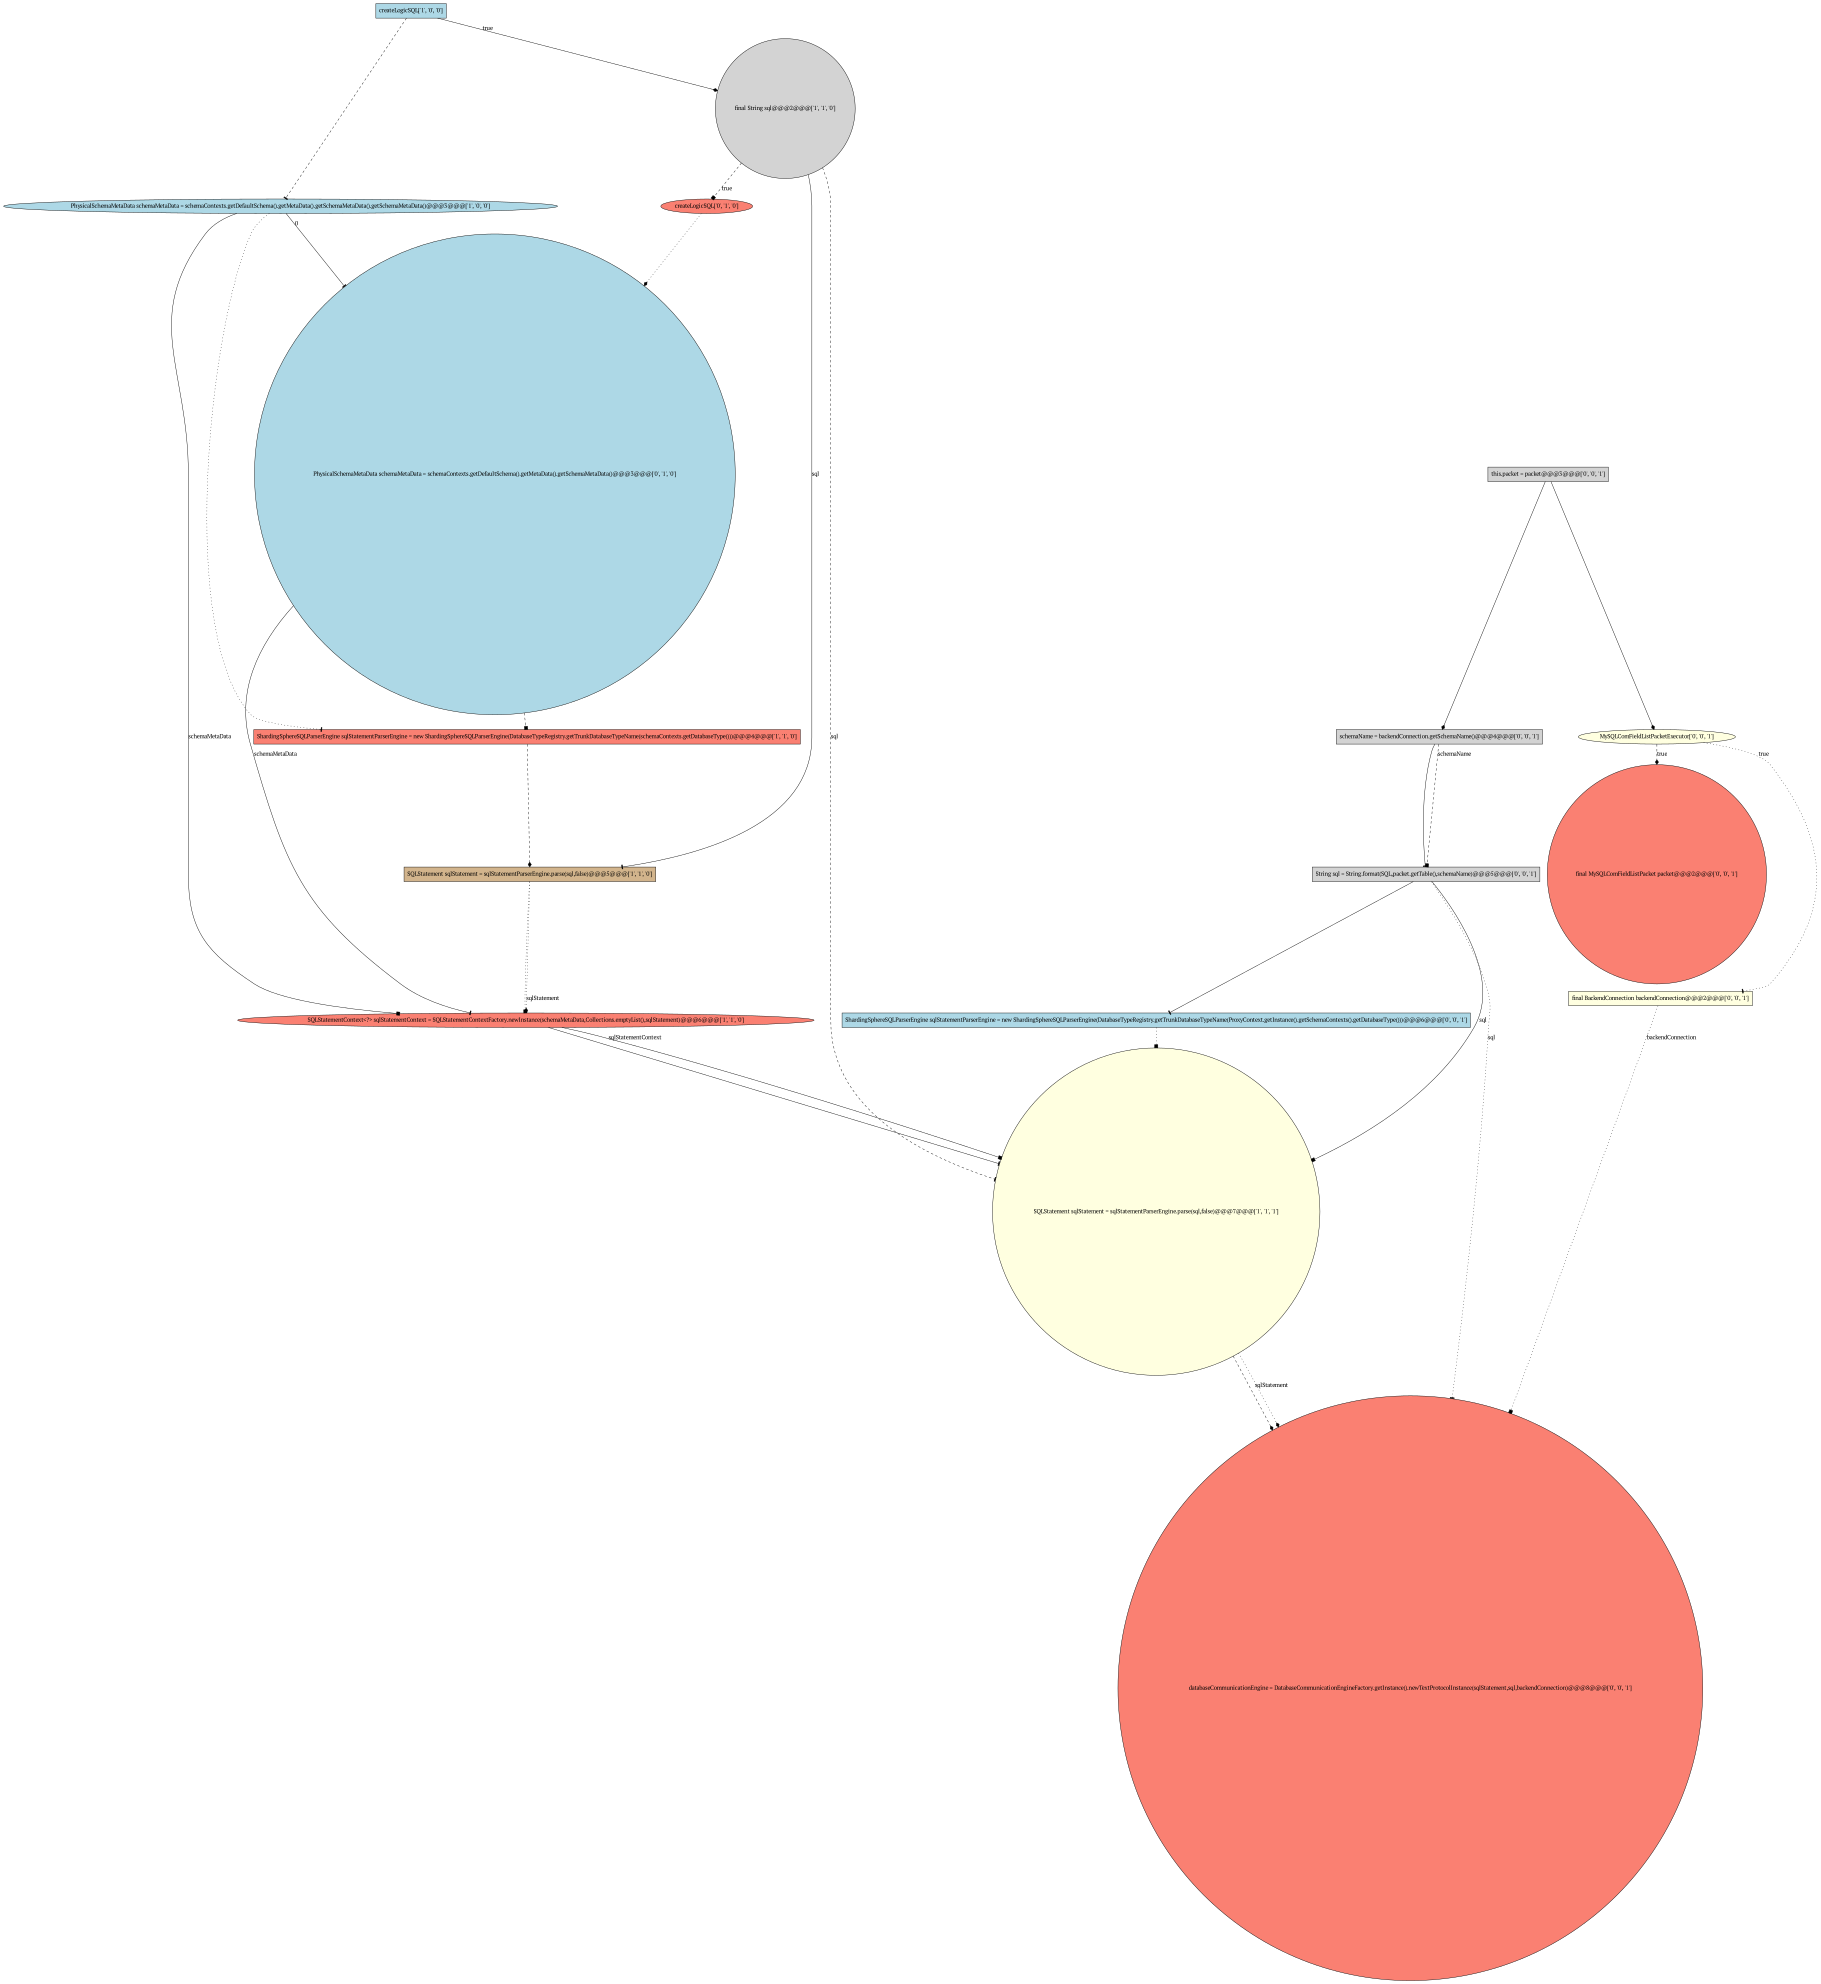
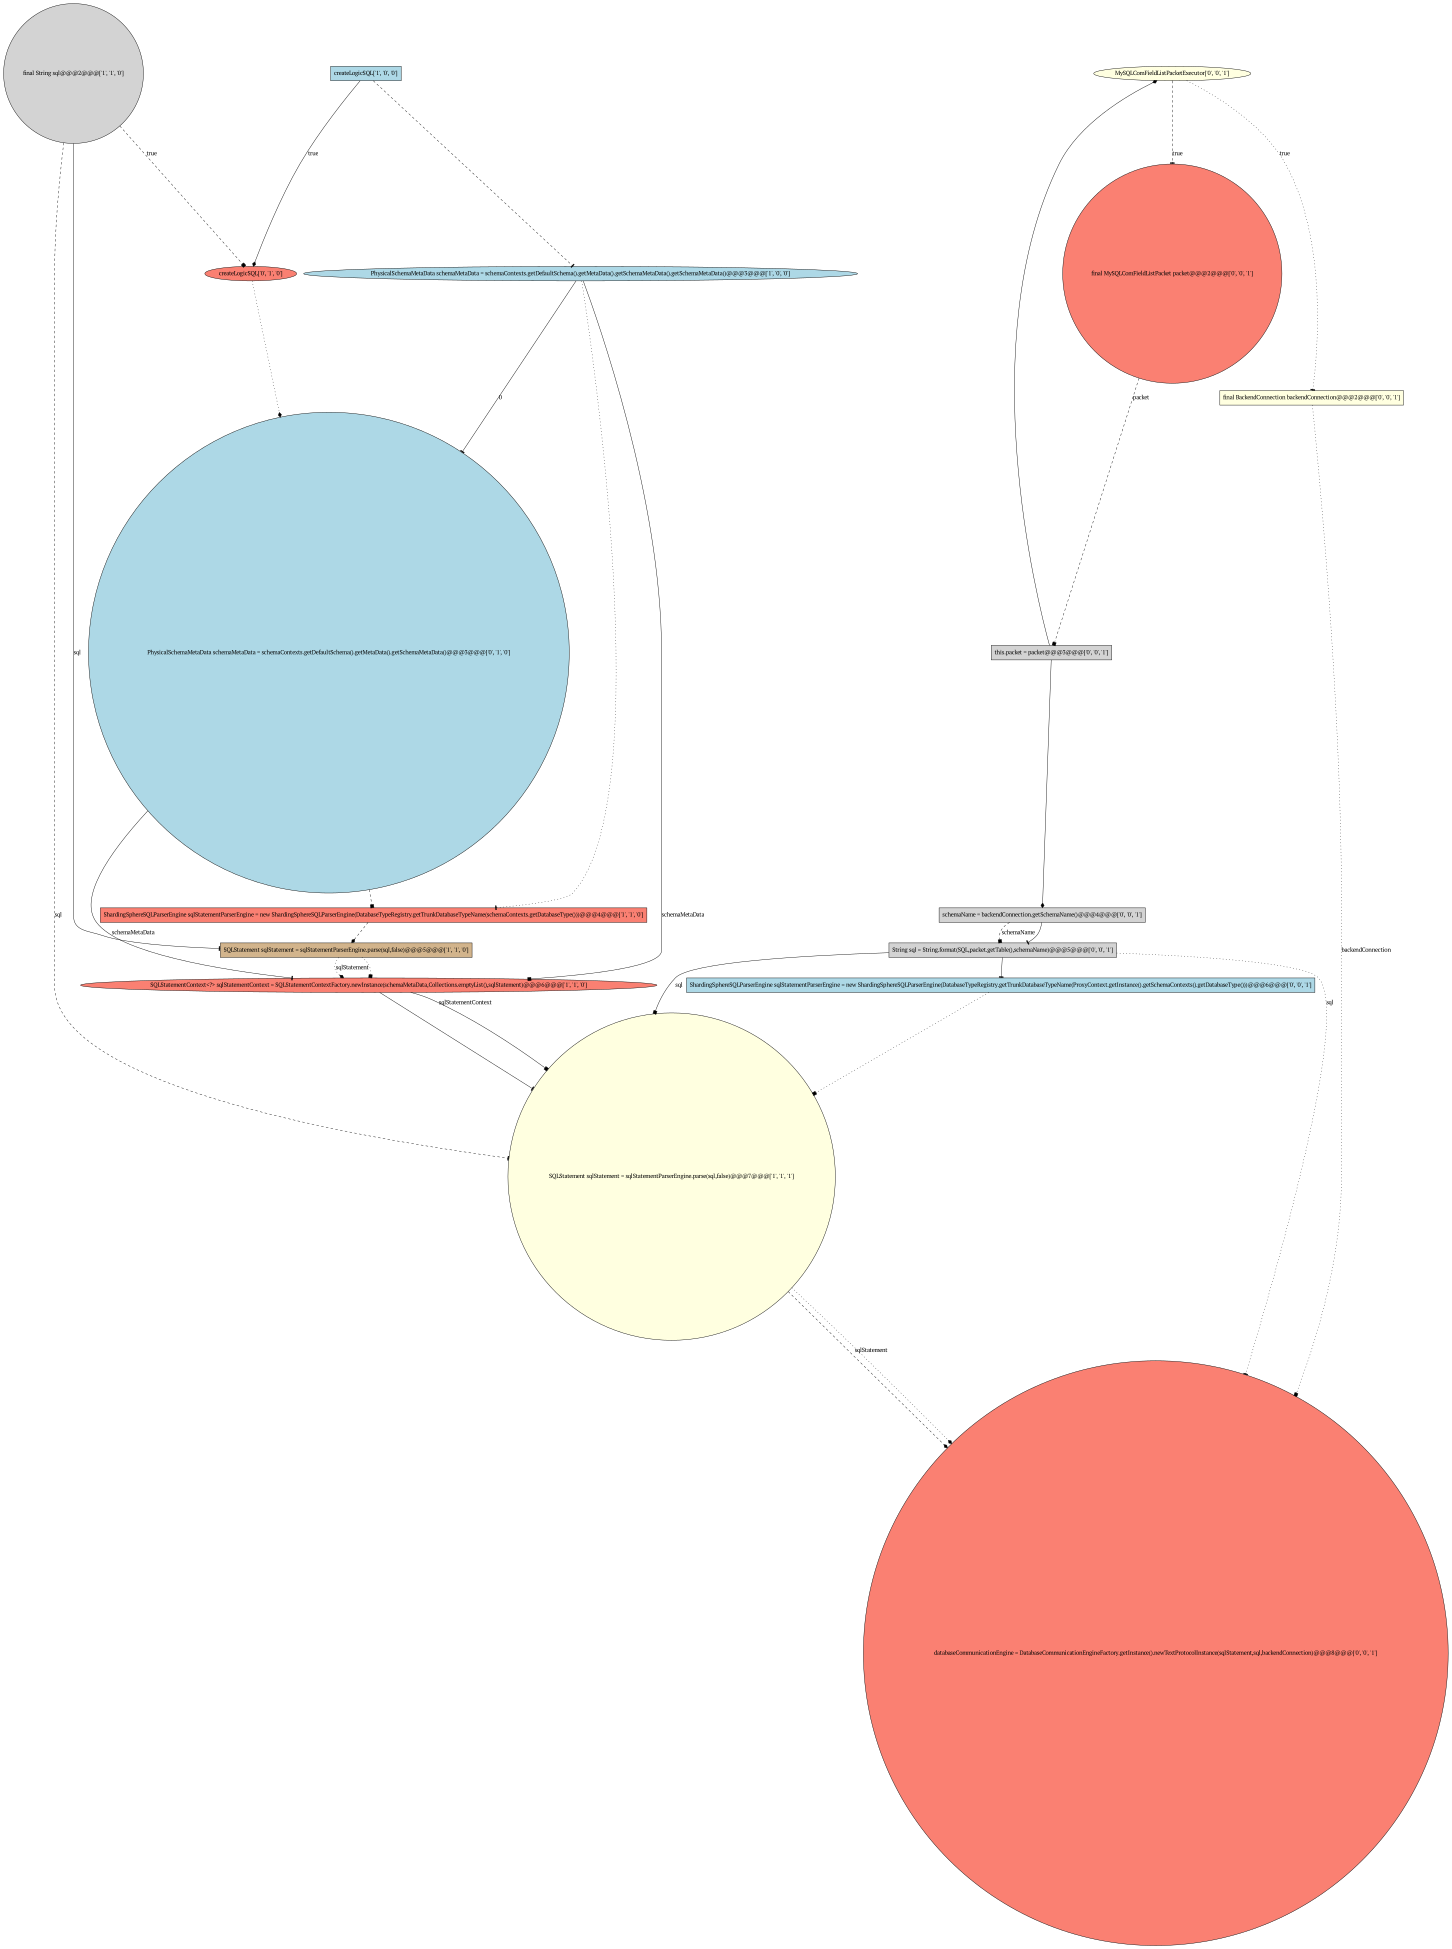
edge "createLogicSQL['1', '0', '0']" -> "final String sql@@@2@@@['1', '1', '0']": now "createLogicSQL['1', '0', '0']" -> "createLogicSQL['0', '1', '0']"
edge "final MySQLComFieldListPacket packet@@@2@@@['0', '0', '1']" -> "this.packet = packet@@@3@@@['0', '0', '1']": added, label "packet"
edge "MySQLComFieldListPacketExecutor['0', '0', '1']" -> "final MySQLComFieldListPacket packet@@@2@@@['0', '0', '1']": arrowhead diamond -> tee
